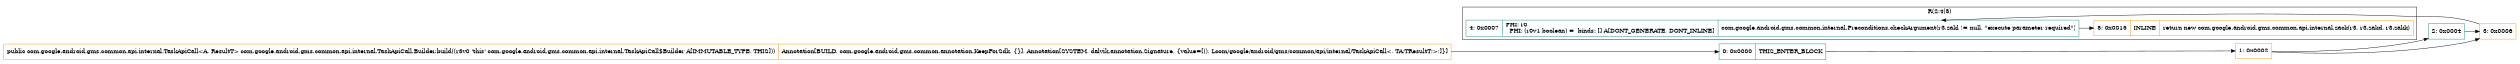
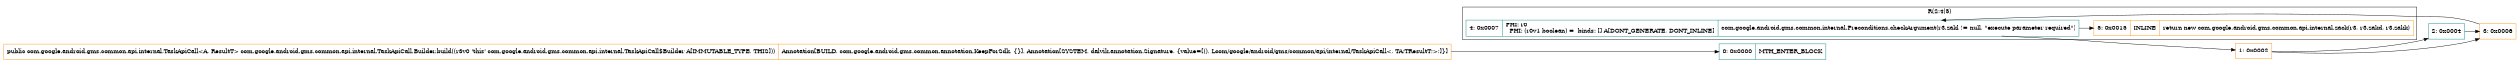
edge "0: 0x0000" -> "1: 0x0002": now "4: 0x0007" -> "1: 0x0002"
node "0: 0x0000": text "THIS_ENTER_BLOCK" -> "MTH_ENTER_BLOCK"
